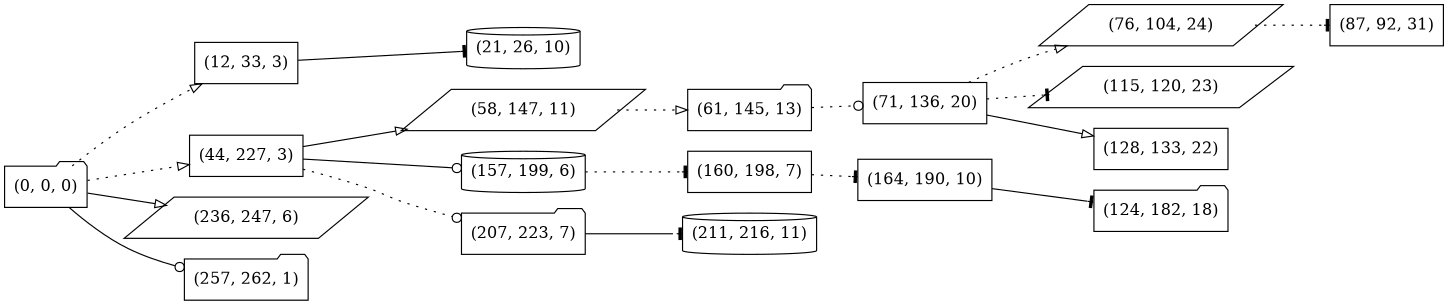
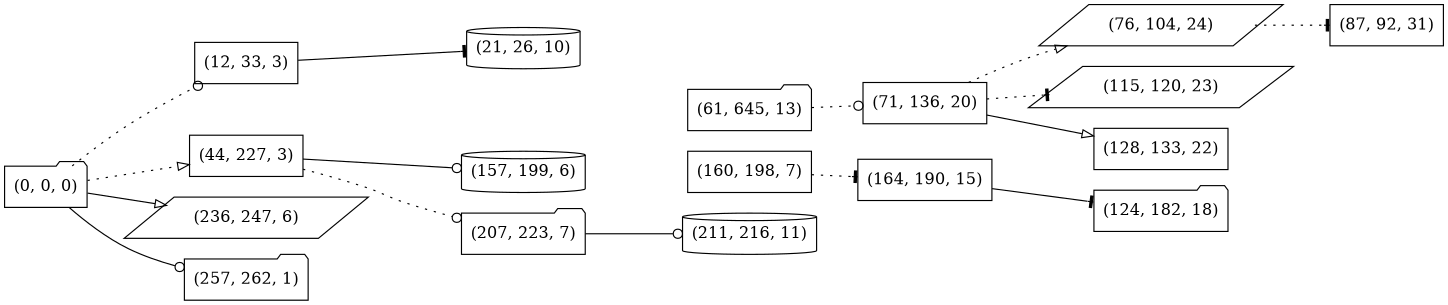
node "(58, 147, 11)": removed
node "(61, 145, 13)": label "(61, 145, 13)" -> "(61, 645, 13)"
edge "(0, 0, 0)" -> "(12, 33, 3)": arrowhead onormal -> odot
edge "(157, 199, 6)" -> "(160, 198, 7)": removed
node "(164, 190, 10)": label "(164, 190, 10)" -> "(164, 190, 15)"
edge "(207, 223, 7)" -> "(211, 216, 11)": arrowhead tee -> odot
